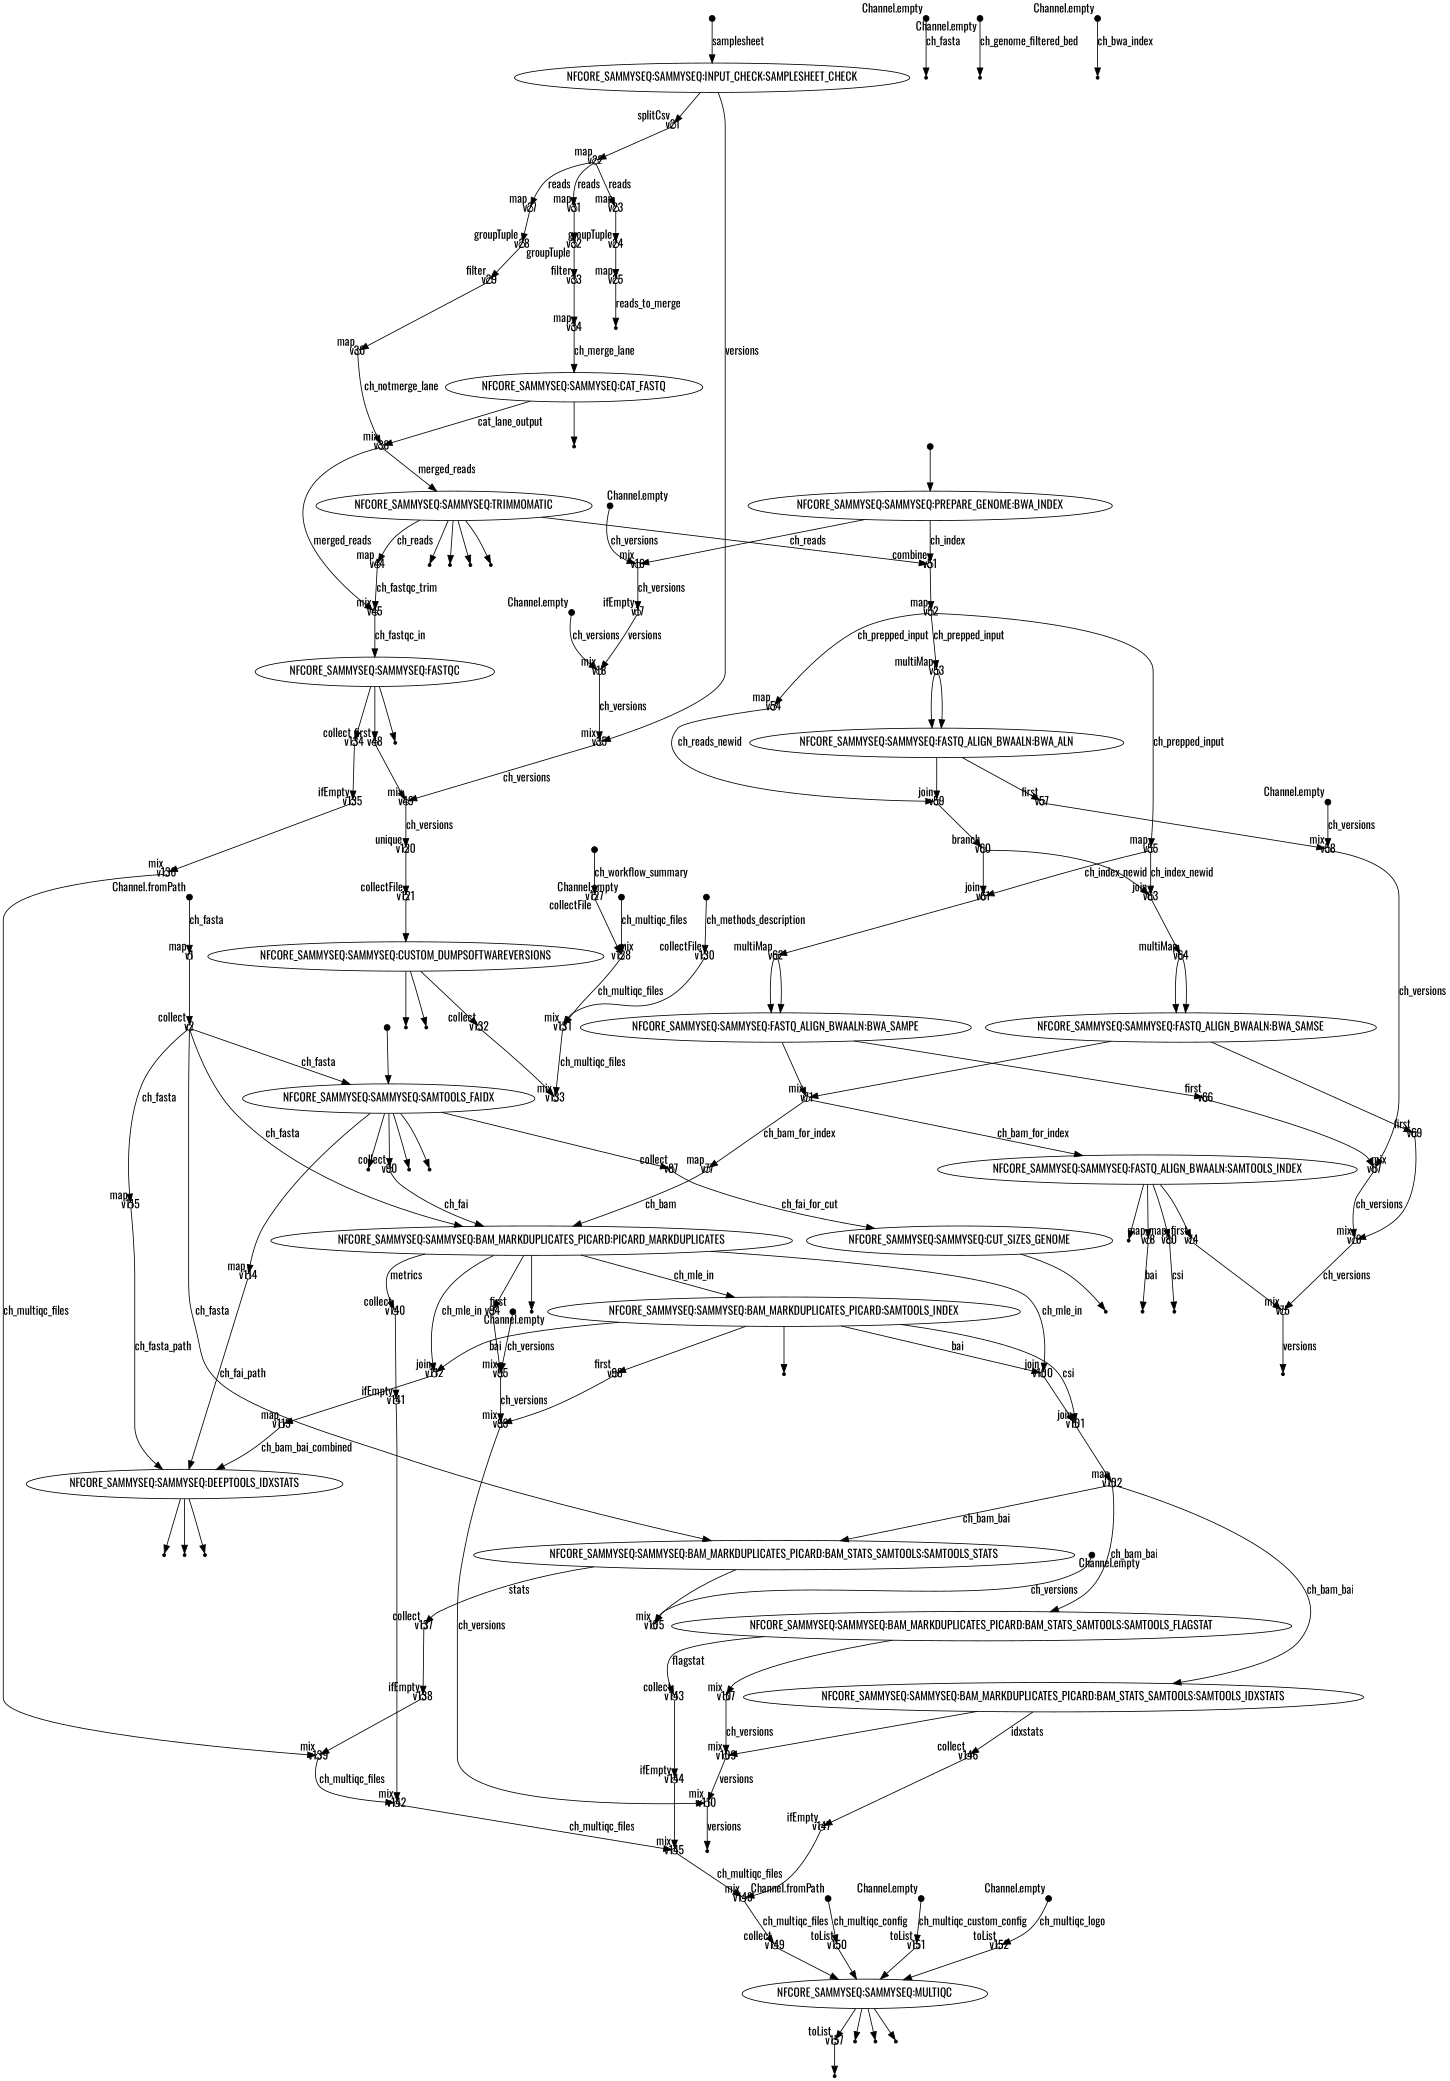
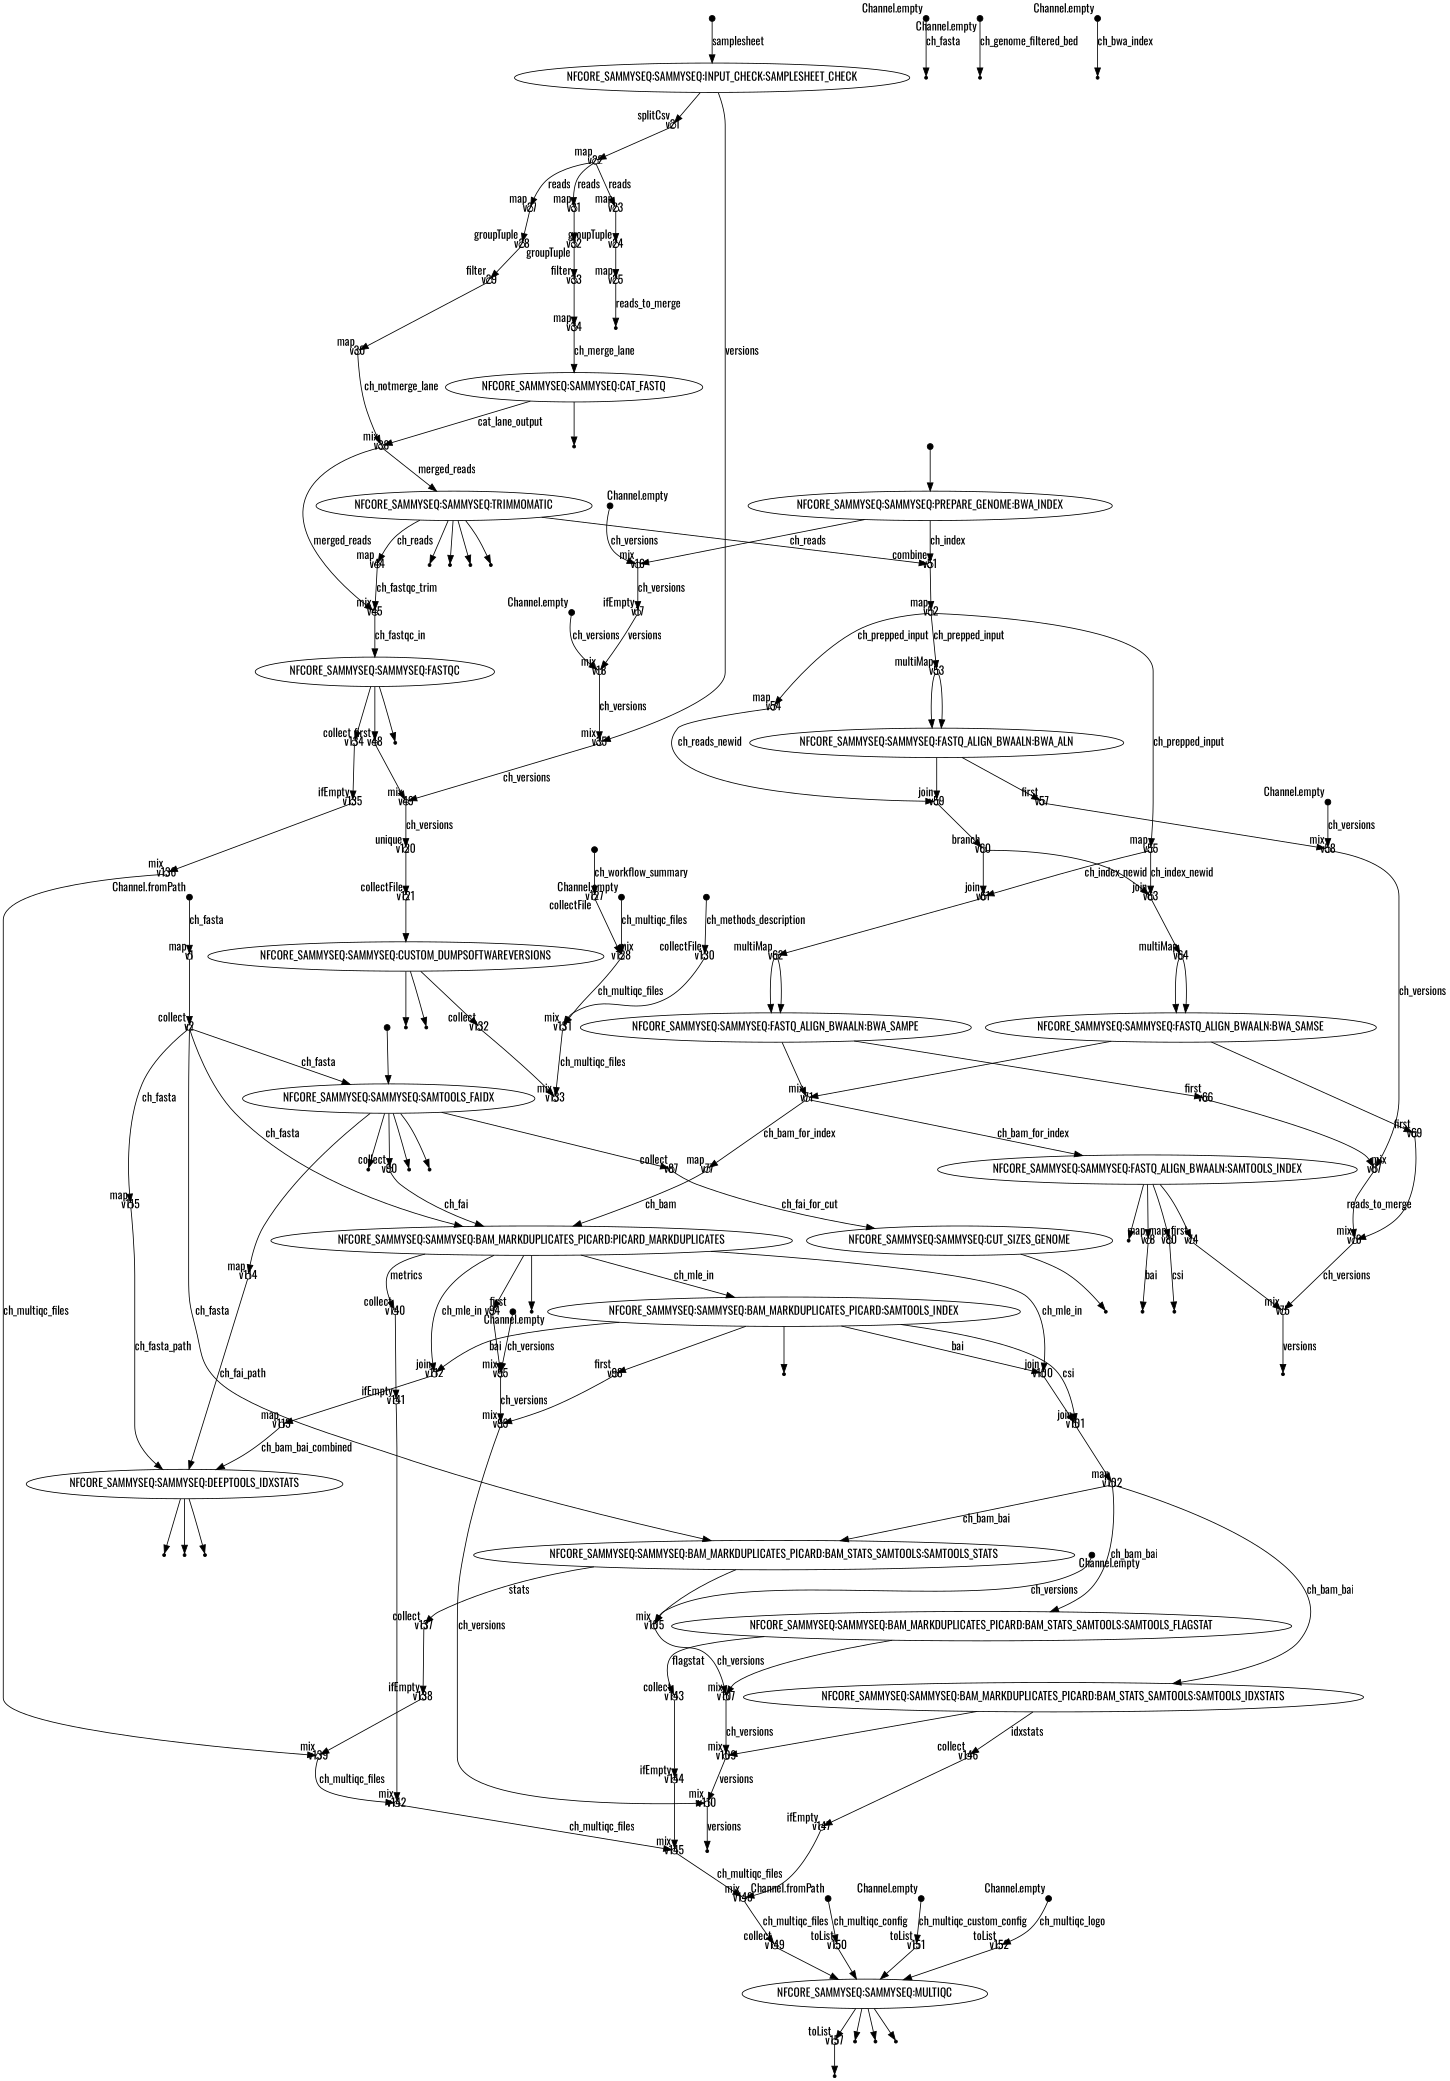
edge "v67 mix" -> "v70 mix": label "ch_versions" -> "reads_to_merge"
edge "v105 mix" -> "v107 mix": added, label "ch_versions"
